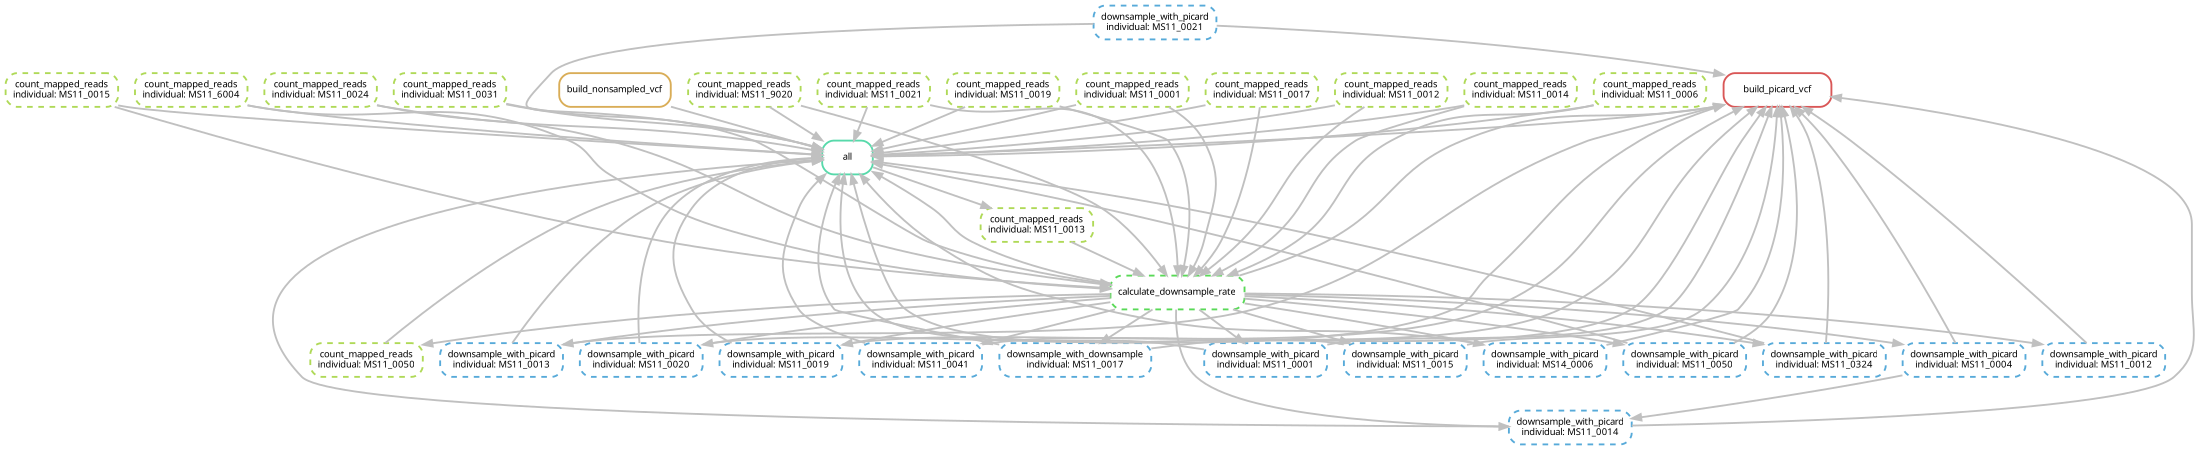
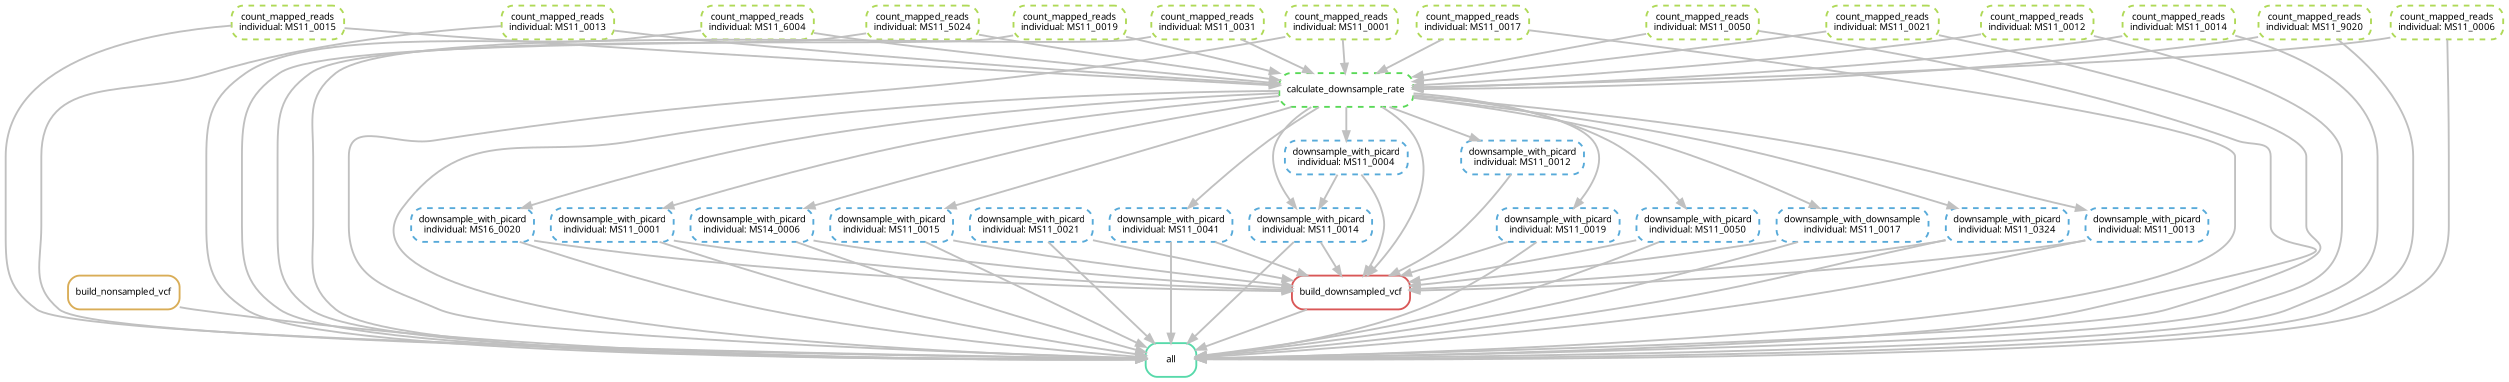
node "count_mapped_reads individual: MS11_0024": label "count_mapped_reads individual: MS11_0024" -> "count_mapped_reads individual: MS11_5024"
node "build_picard_vcf": label "build_picard_vcf" -> "build_downsampled_vcf"
edge "all" -> "count_mapped_reads individual: MS11_0013": reversed
edge "calculate_downsample_rate" -> "count_mapped_reads individual: MS11_0050": reversed
node "downsample_with_picard individual: MS11_0020": label "downsample_with_picard individual: MS11_0020" -> "downsample_with_picard individual: MS16_0020"
